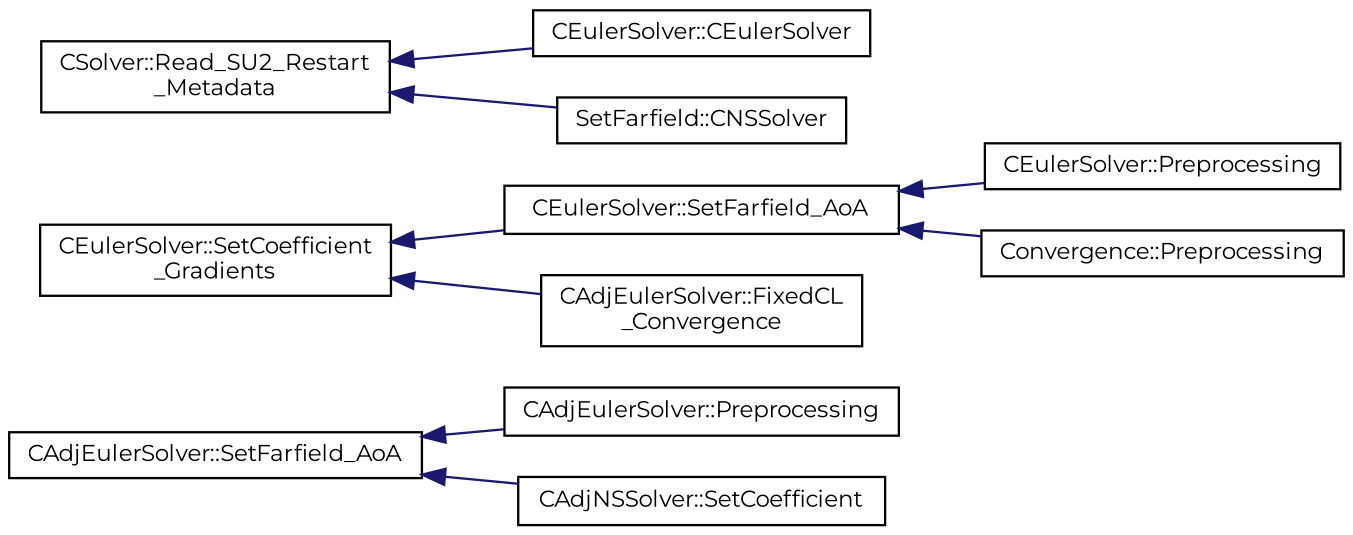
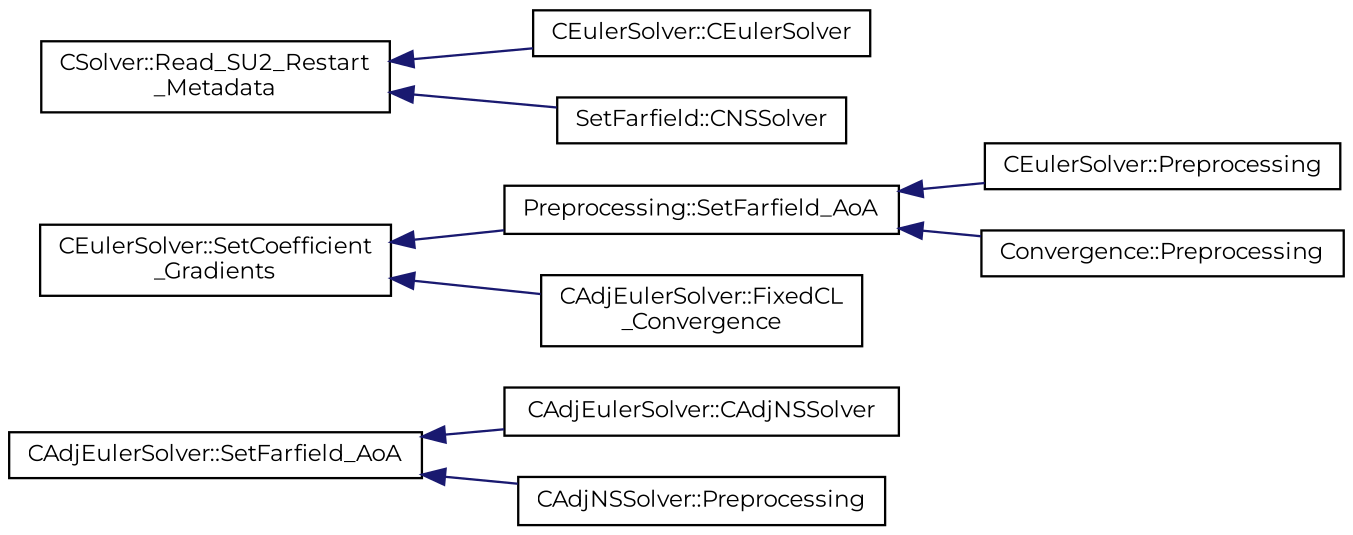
node "CEulerSolver::SetFarfield_AoA": label "CEulerSolver::SetFarfield_AoA" -> "Preprocessing::SetFarfield_AoA"
node "CAdjEulerSolver::Preprocessing": label "CAdjEulerSolver::Preprocessing" -> "CAdjEulerSolver::CAdjNSSolver"
node "CAdjNSSolver::SetCoefficient": label "CAdjNSSolver::SetCoefficient" -> "CAdjNSSolver::Preprocessing"
